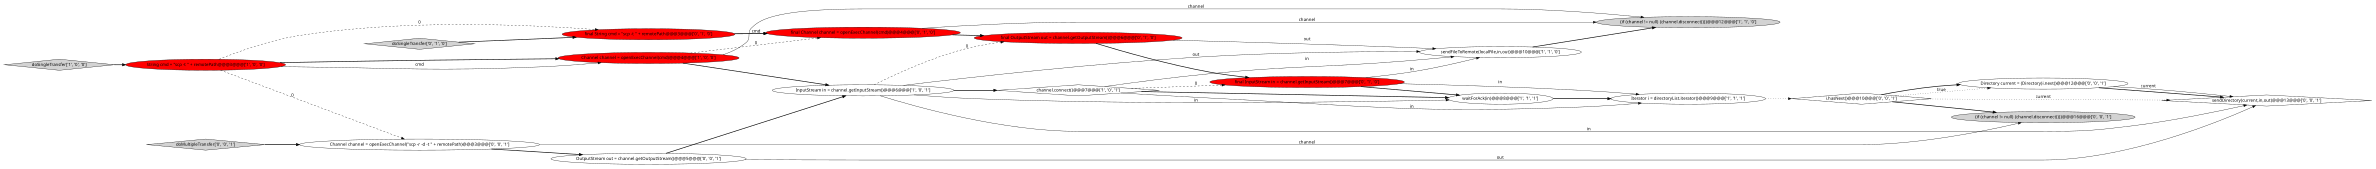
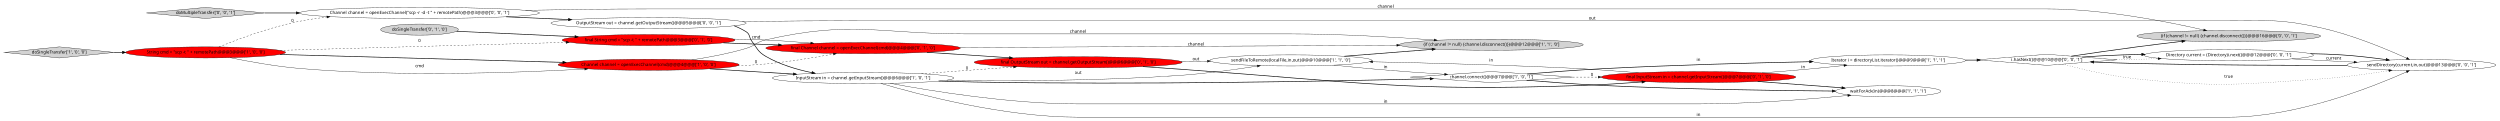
node "doSingleTransfer['0', '1', '0']": shape diamond -> ellipse
edge "sendDirectory(current,in,out)@@@13@@@['0', '0', '1']" -> "i.hasNext()@@@10@@@['0', '0', '1']": added
edge "channel.connect()@@@7@@@['1', '0', '1']" -> "sendFileToRemote(localFile,in,out)@@@10@@@['1', '1', '0']": reversed
edge "i.hasNext()@@@10@@@['0', '0', '1']" -> "sendDirectory(current,in,out)@@@13@@@['0', '0', '1']": label "current" -> "true"
edge "waitForAck(in)@@@8@@@['1', '1', '1']" -> "Iterator i = directoryList.iterator()@@@9@@@['1', '1', '1']": removed
edge "Iterator i = directoryList.iterator()@@@9@@@['1', '1', '1']" -> "i.hasNext()@@@10@@@['0', '0', '1']": style dotted -> bold
node "sendDirectory(current,in,out)@@@13@@@['0', '0', '1']": shape diamond -> ellipse
edge "channel.connect()@@@7@@@['1', '0', '1']" -> "Iterator i = directoryList.iterator()@@@9@@@['1', '1', '1']": style solid -> bold
